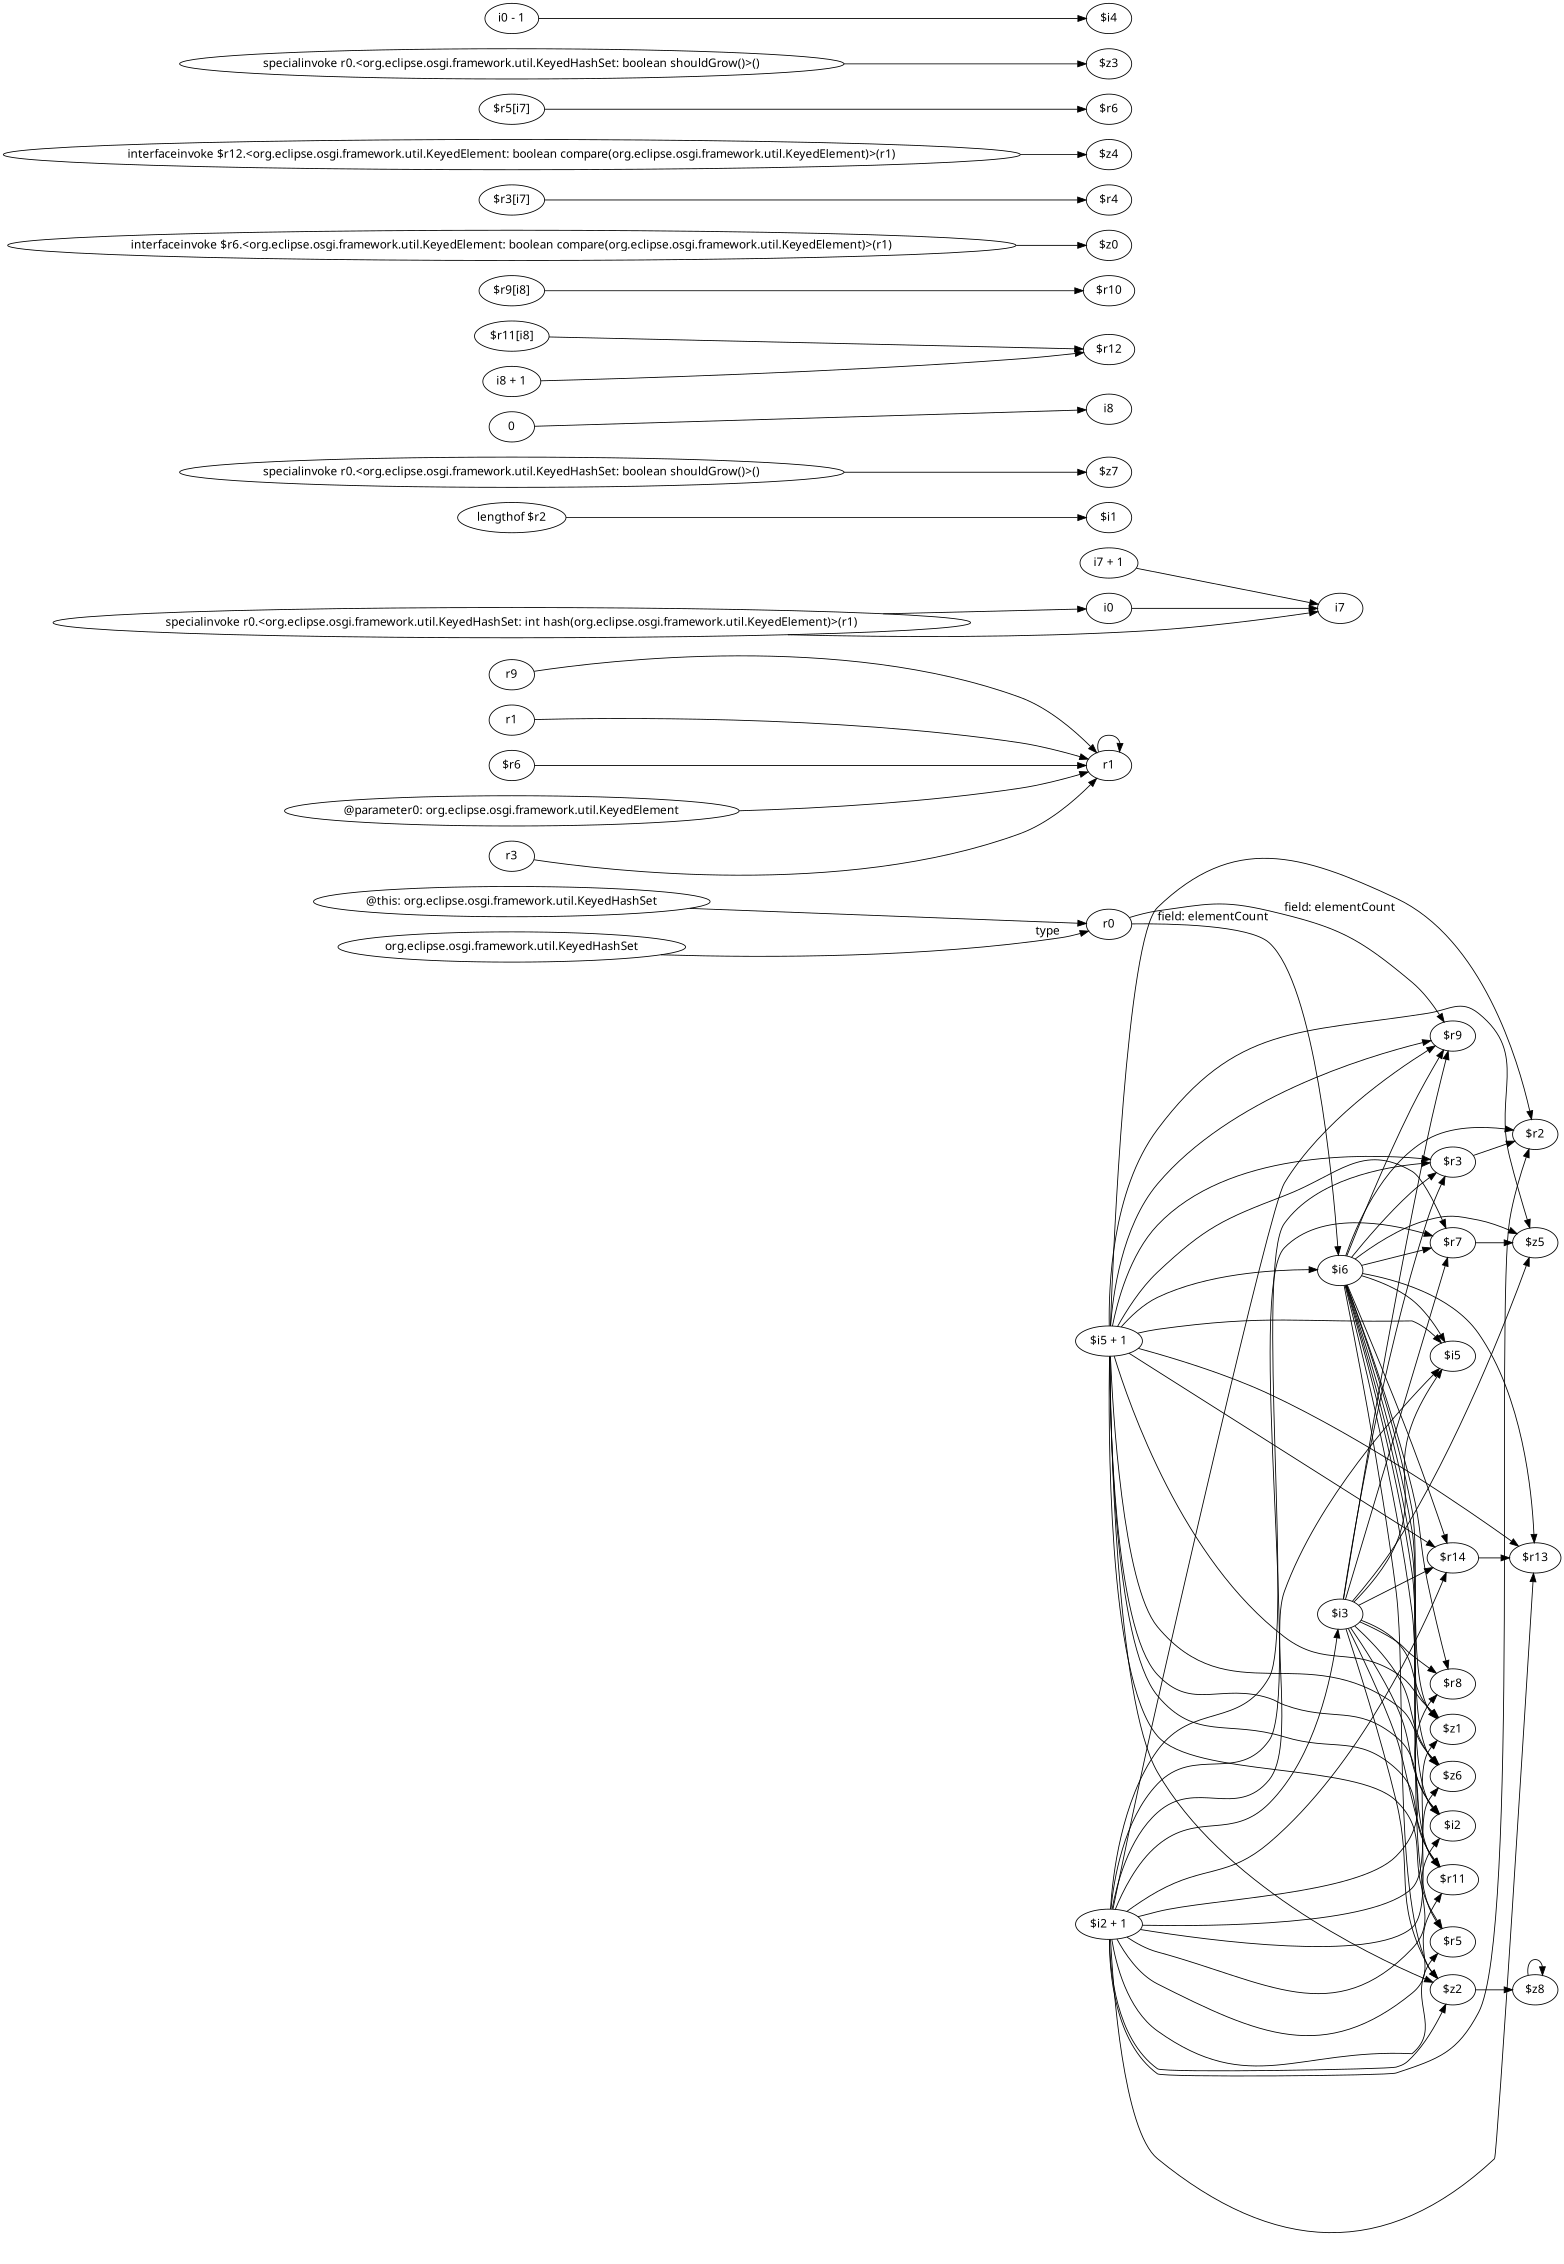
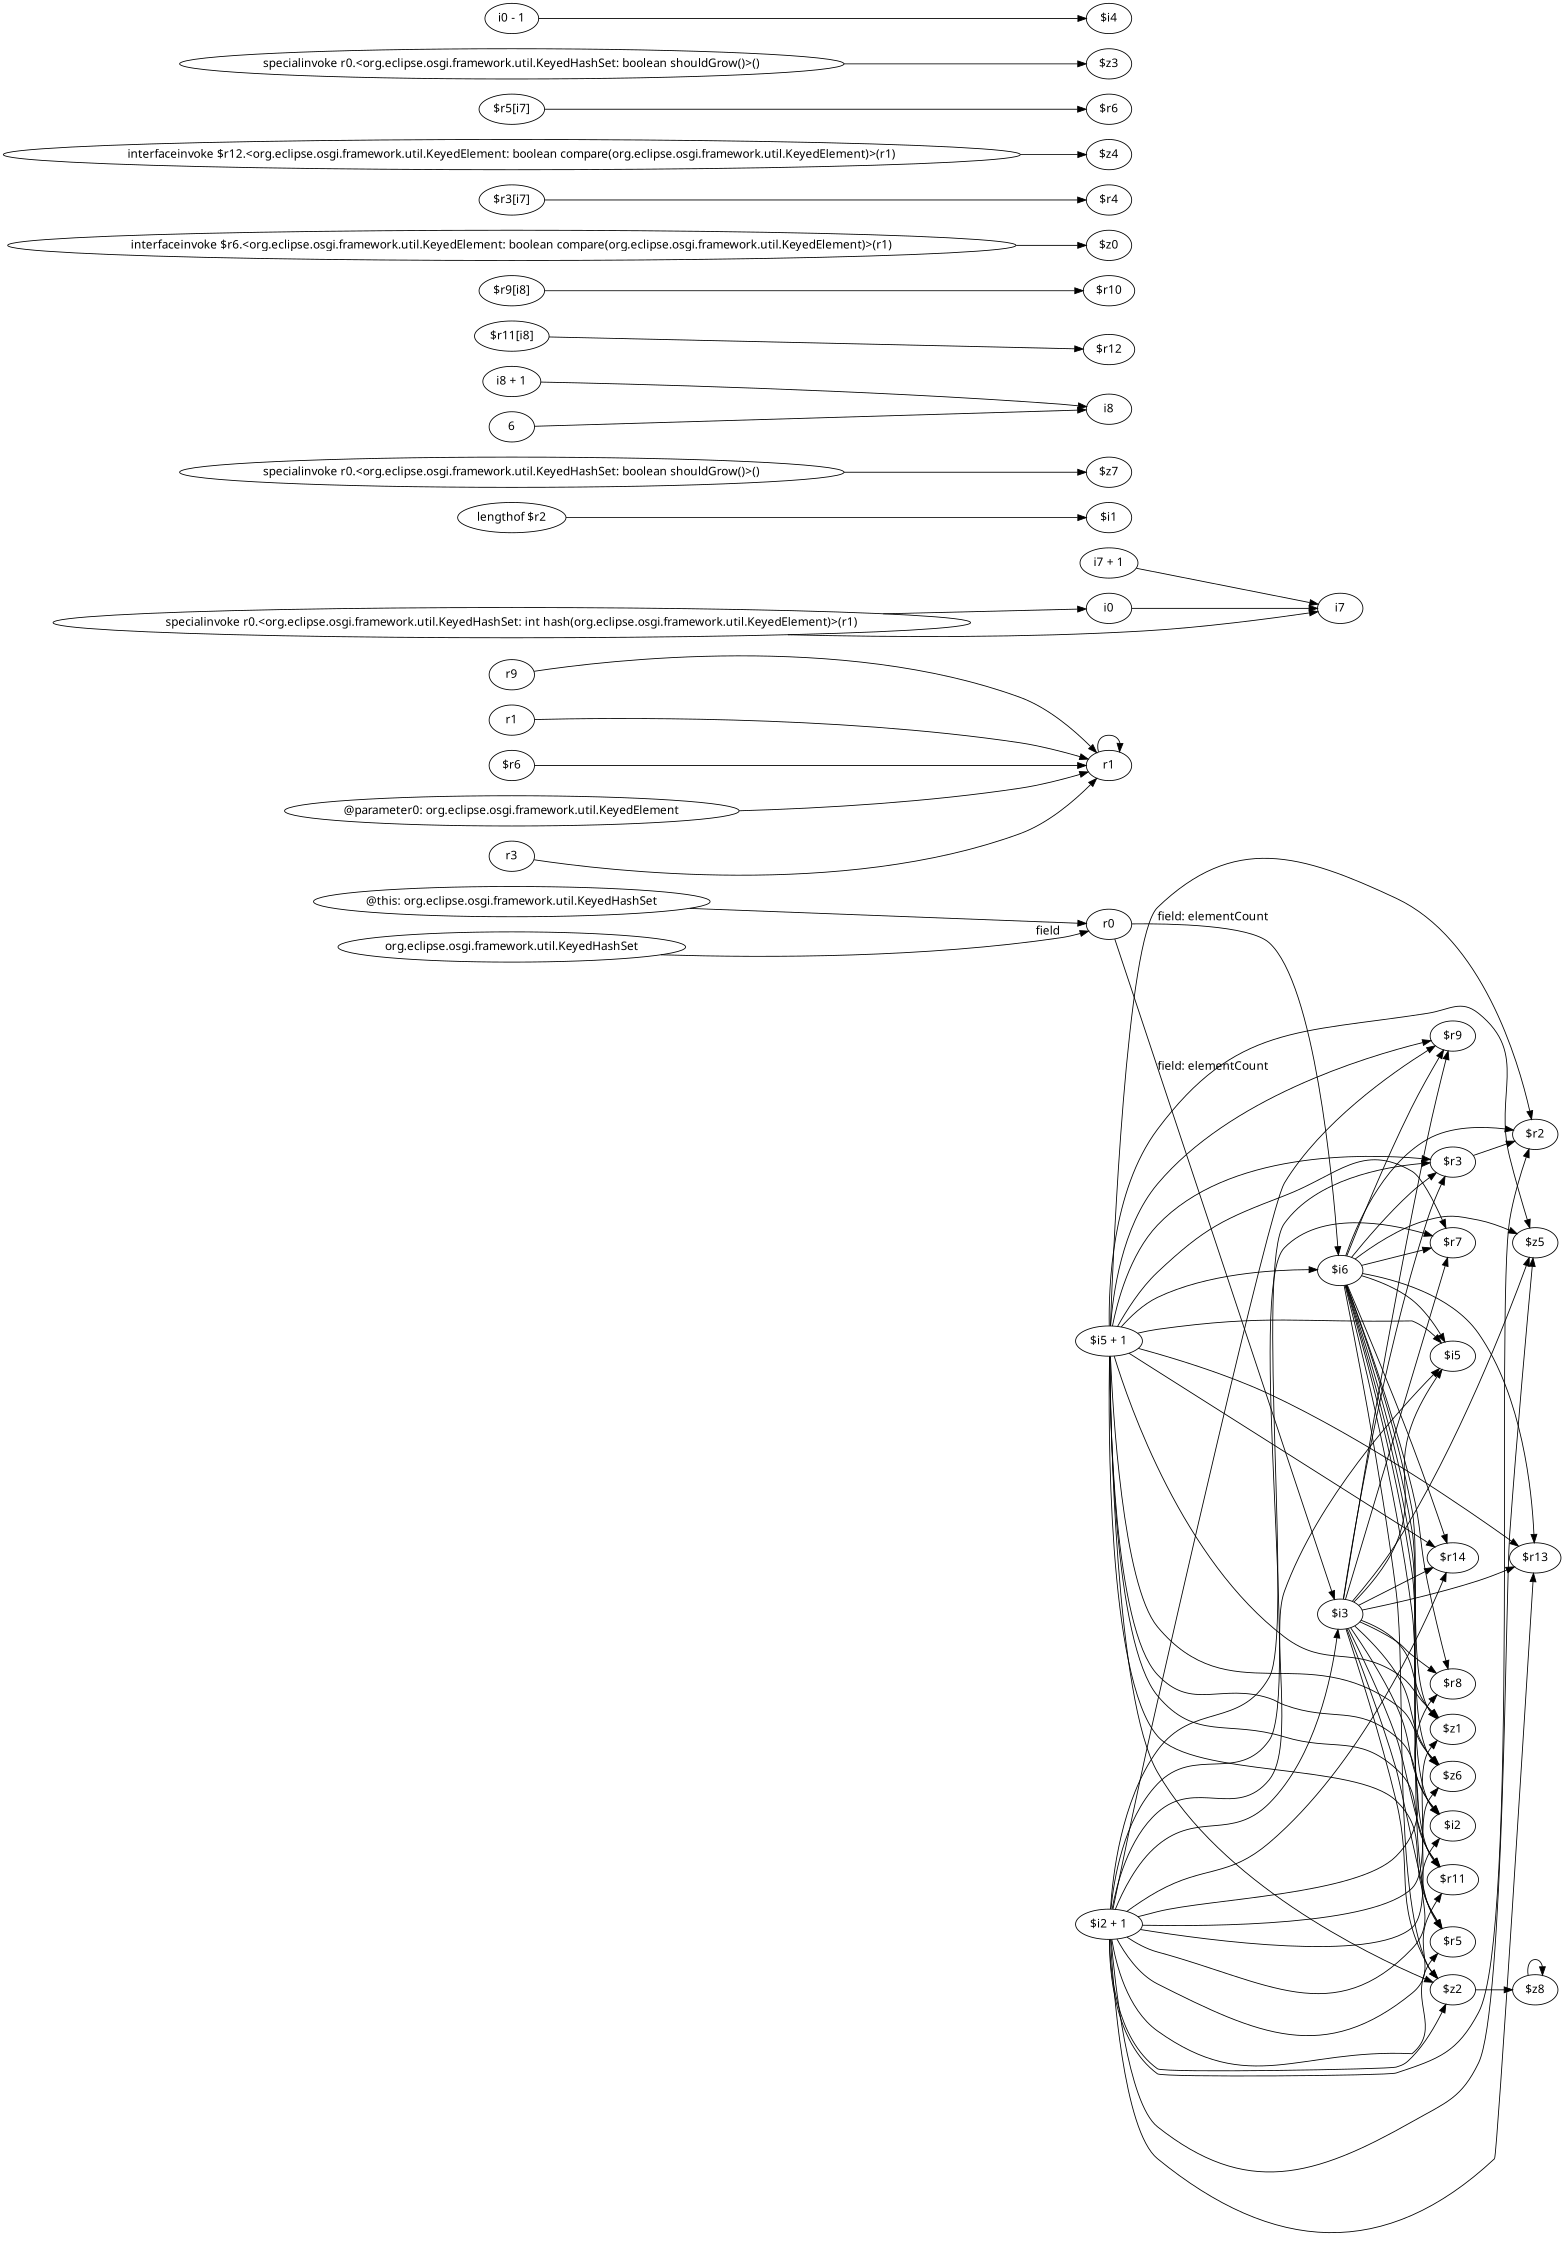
edge "i8 + 1" -> "$r12": now "i8 + 1" -> "i8"
node "0": label "0" -> "6"
edge "r0" -> "$r9": now "r0" -> "$i3"
edge "org.eclipse.osgi.framework.util.KeyedHashSet" -> "r0": label "type" -> "field"
edge "$r7" -> "$z5": now "$i2 + 1" -> "$z5"
edge "$r14" -> "$r13": now "$i3" -> "$r13"
edge "$i3" -> "$r5": added
